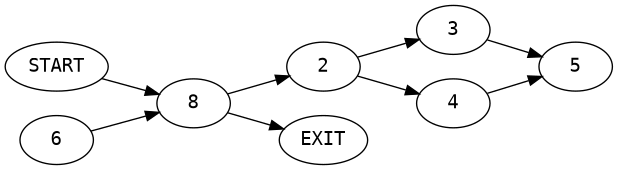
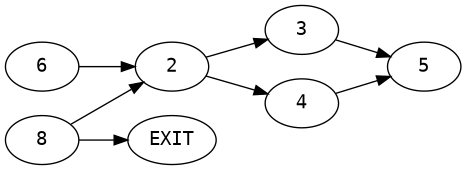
node "START": removed
edge "6" -> "8": now "6" -> "2"
